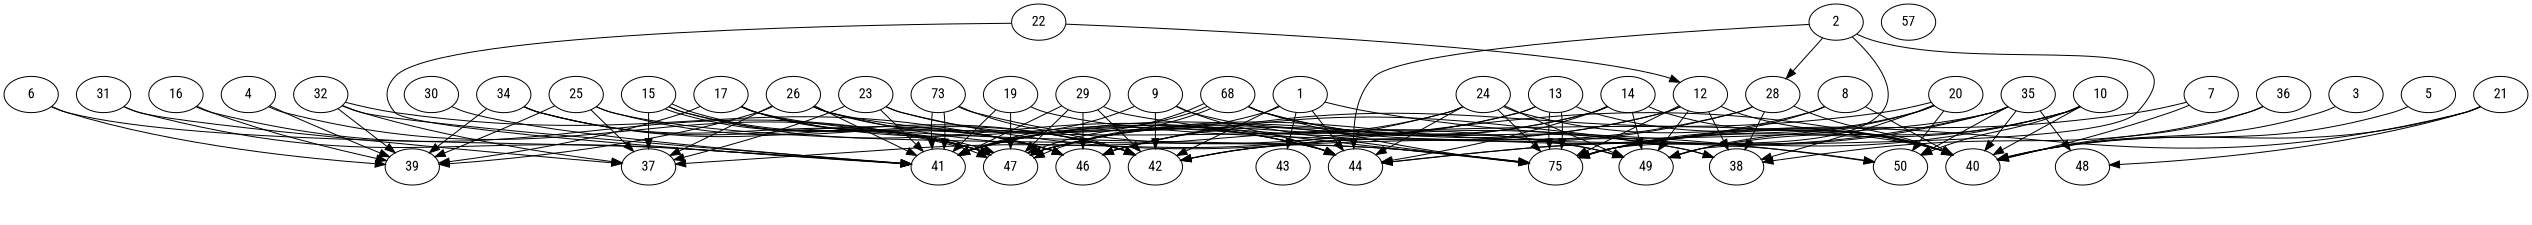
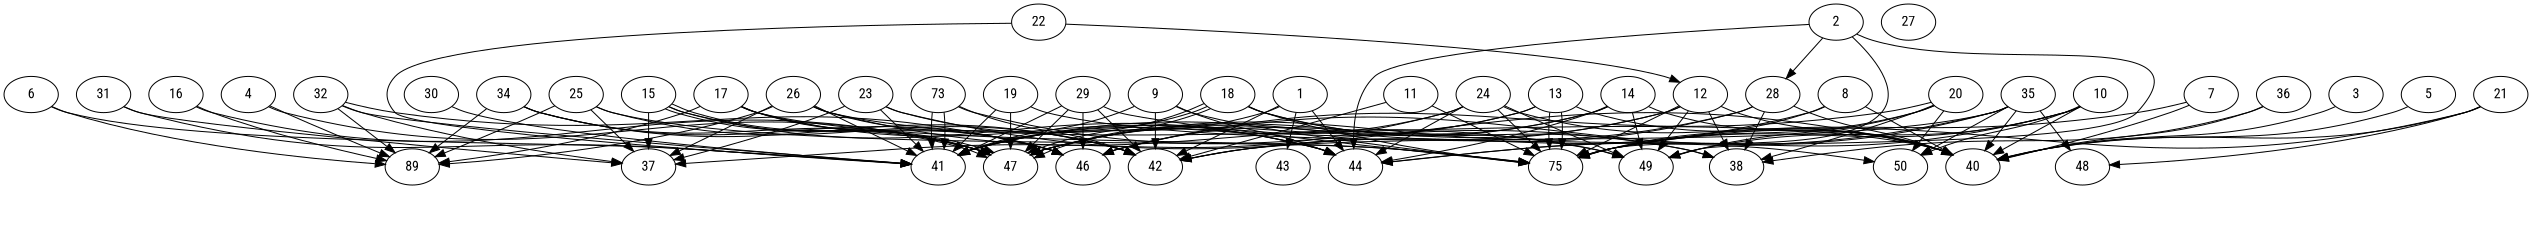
node "57": label "57" -> "27"
node "68": label "68" -> "18"
node "11": added
edge "1" -> "50": removed
node "39": label "39" -> "89"
